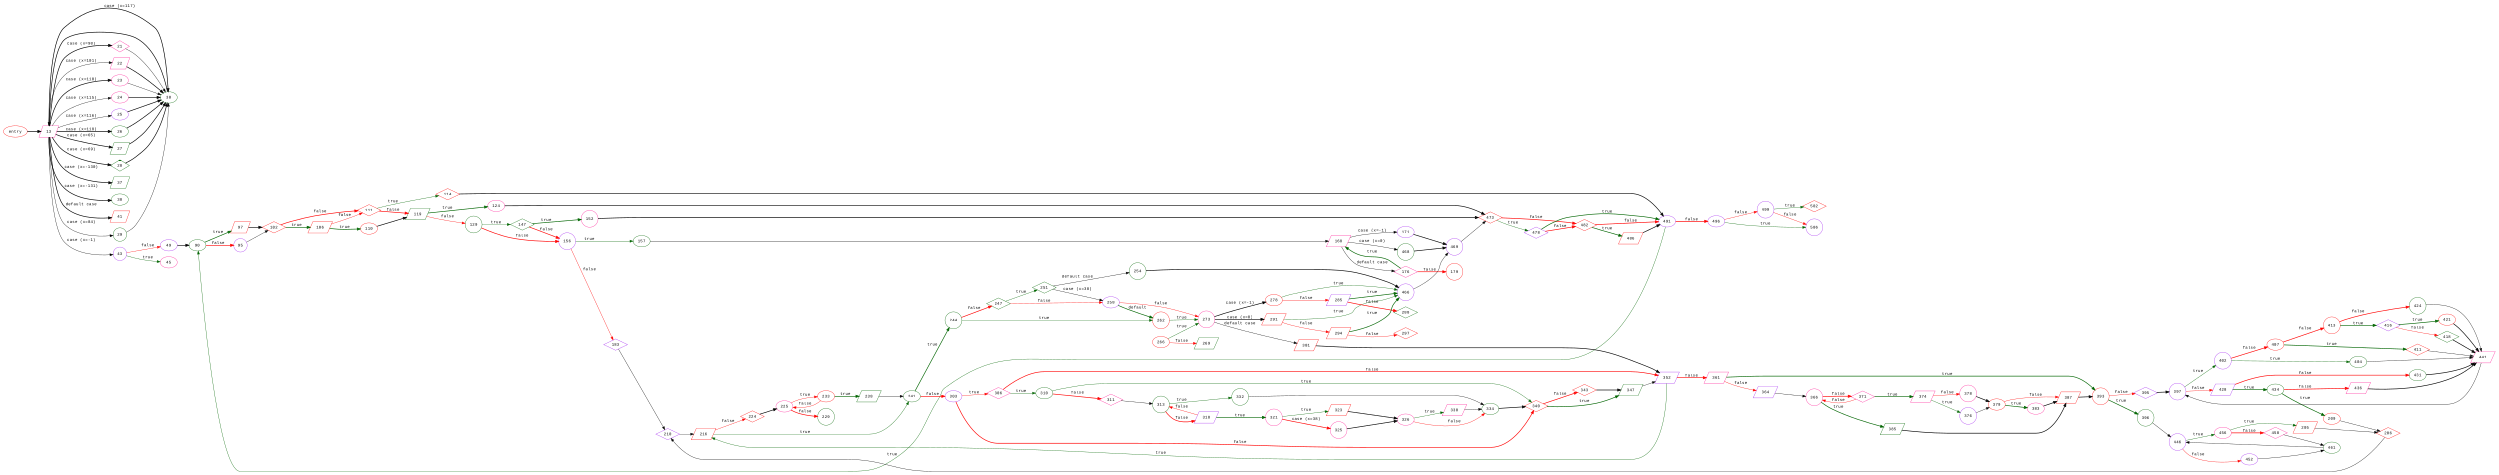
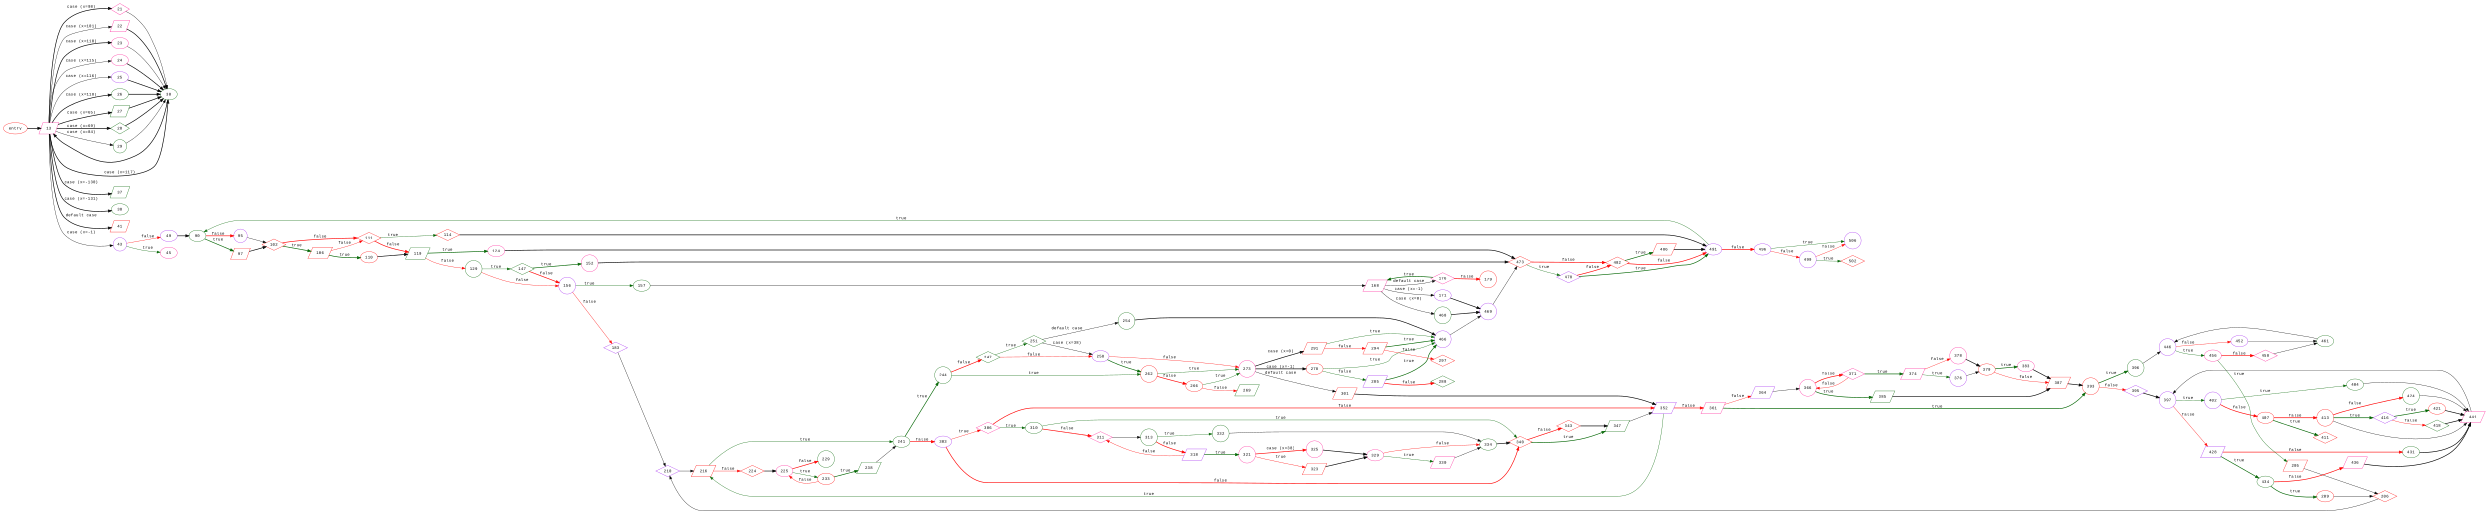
edge "129" -> "156": style bold -> solid
edge "278" -> "285": color red -> darkgreen
edge "258" -> "262": label "default" -> "true"
edge "411" -> "441": now "413" -> "441"
edge "262" -> "266": added, label "false"
edge "225" -> "233": color red -> darkgreen
edge "318" -> "313": now "318" -> "311"
edge "321" -> "323": color darkgreen -> red
node "326": label "326" -> "329"
